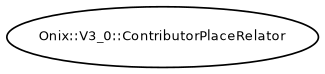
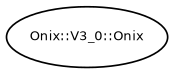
node "Onix::V3_0::ContributorPlaceRelator": label "Onix::V3_0::ContributorPlaceRelator" -> "Onix::V3_0::Onix"
